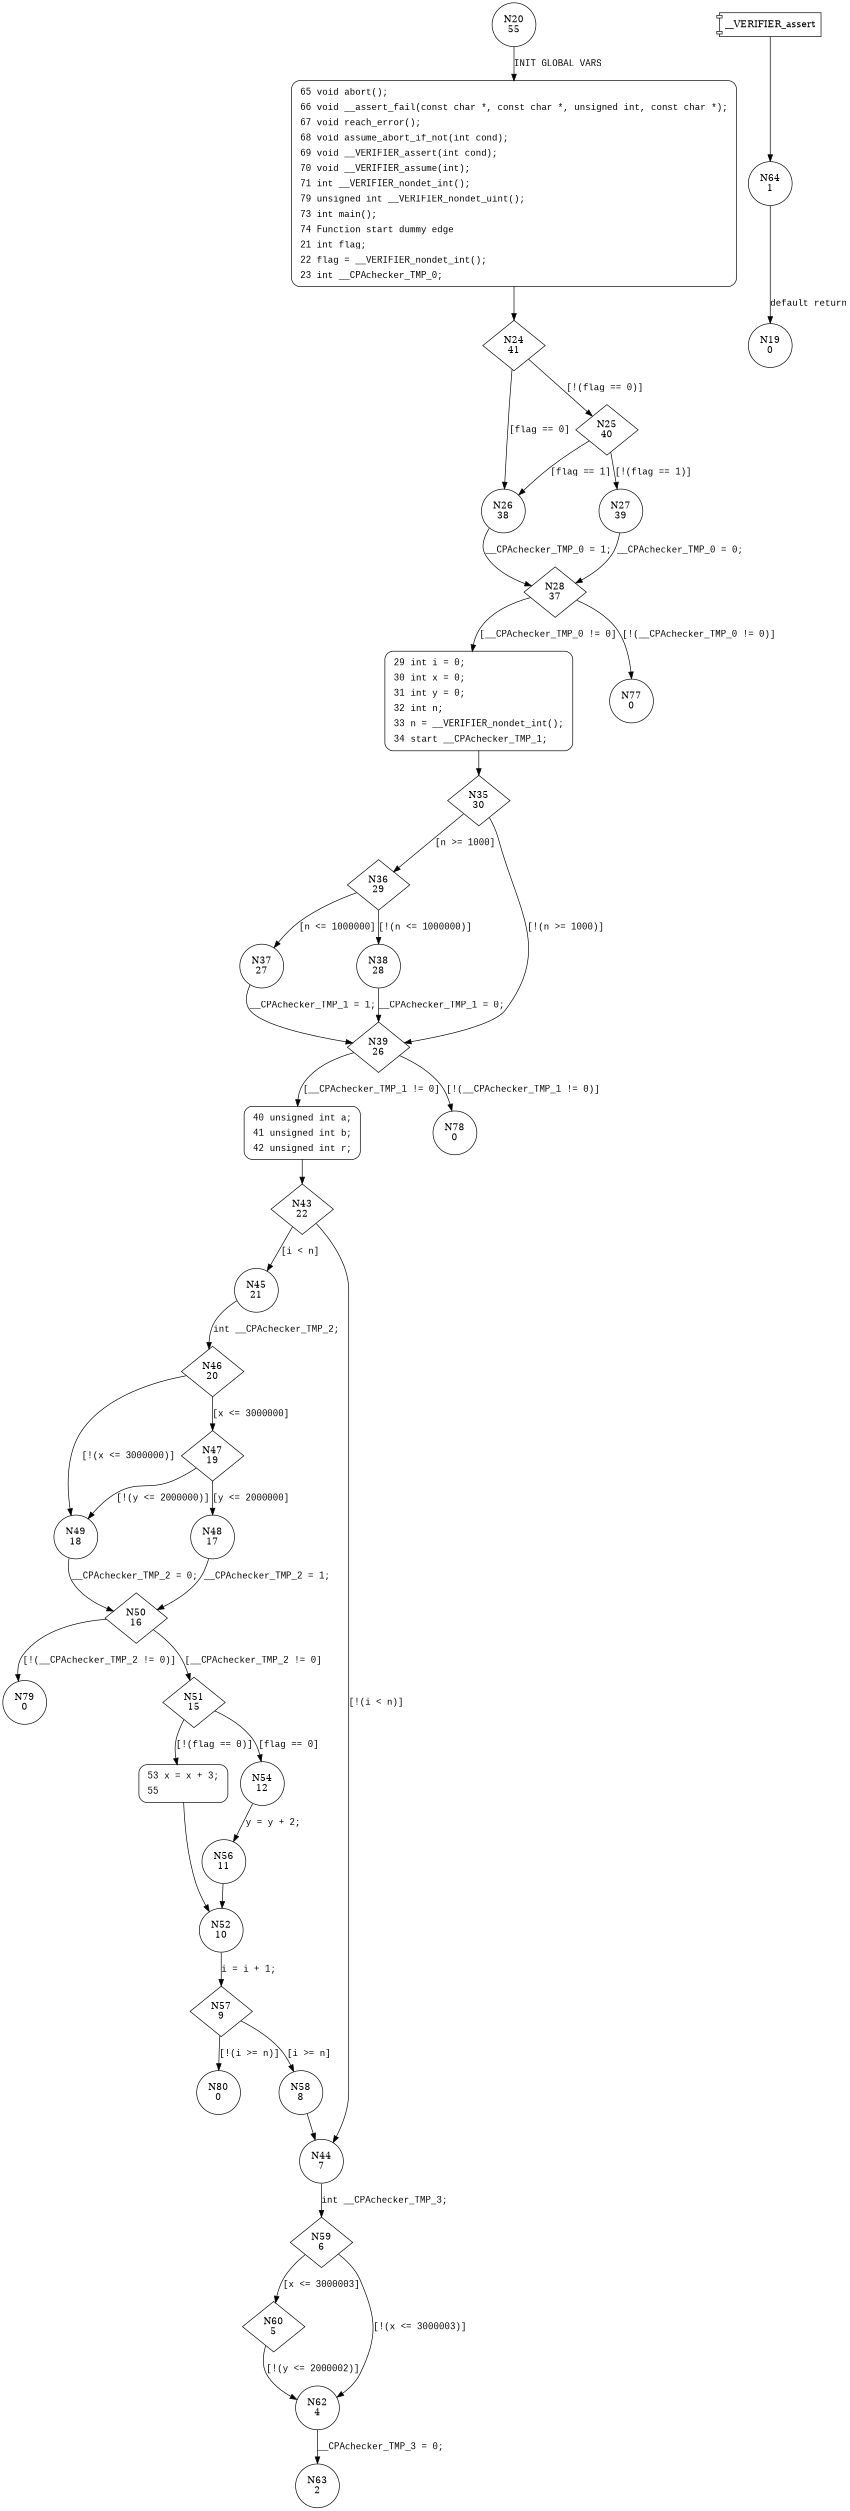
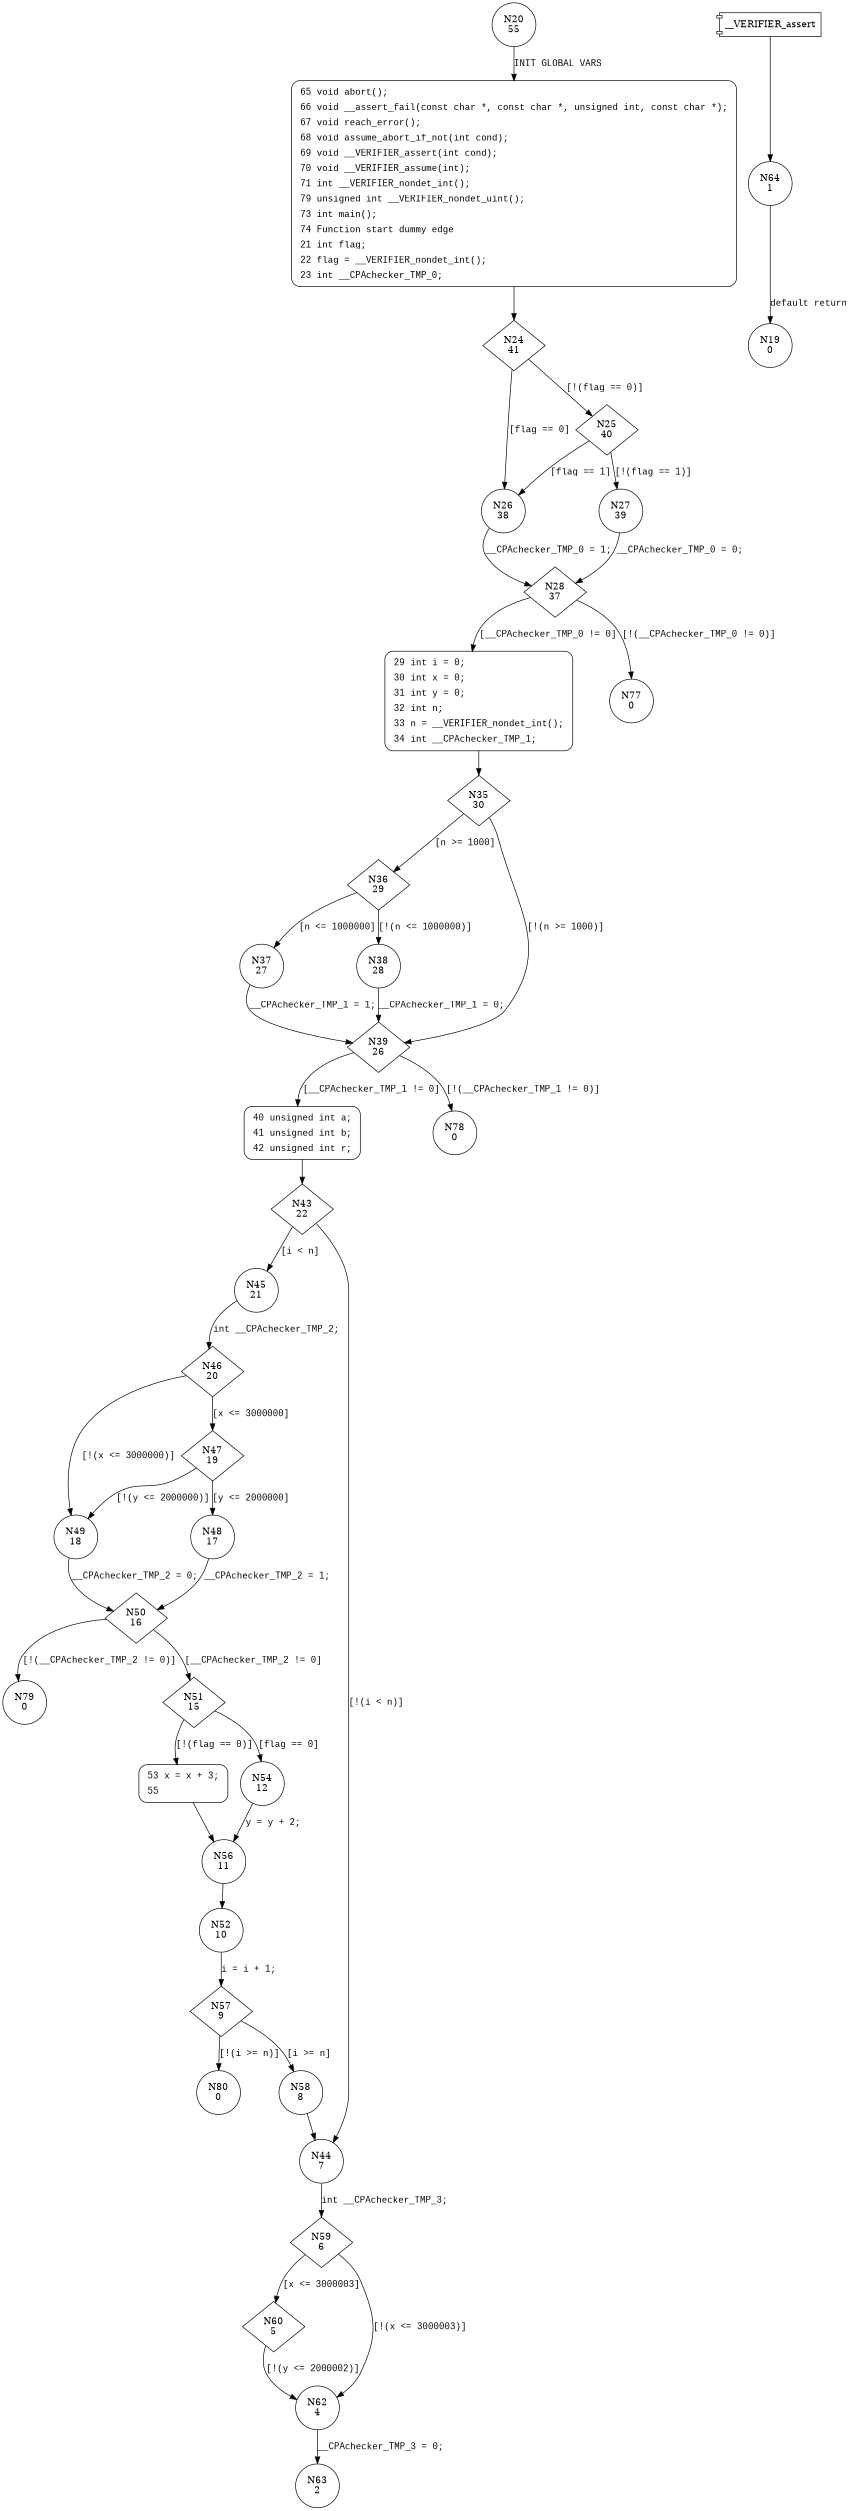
node "29": text "start __CPAchecker_TMP_1;" -> "int __CPAchecker_TMP_1;"
edge "53" -> "N52 10": now "53" -> "N56 11"
